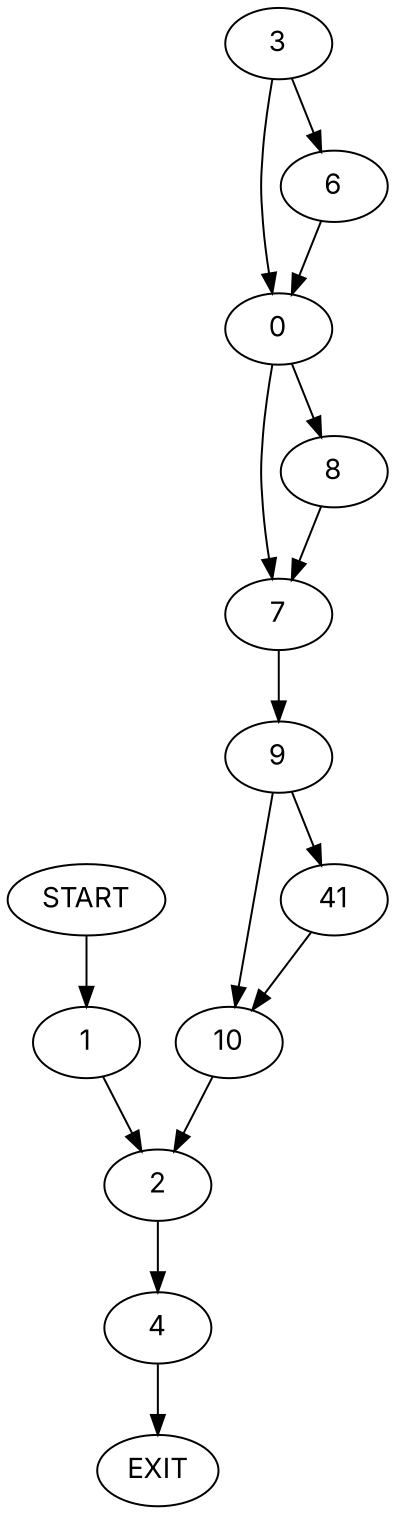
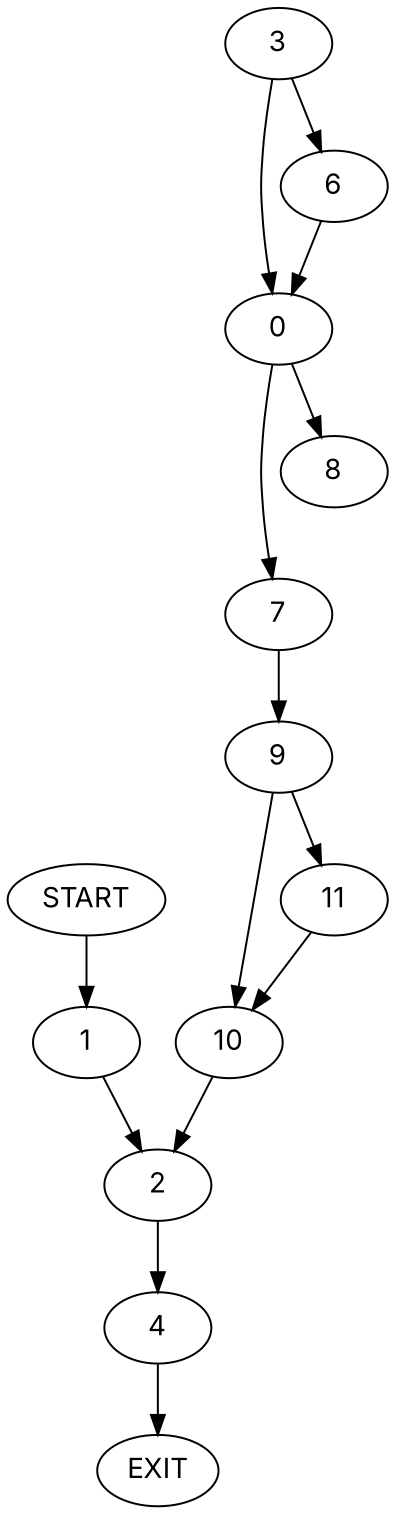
edge "8" -> "7": removed
node "41": label "41" -> "11"
